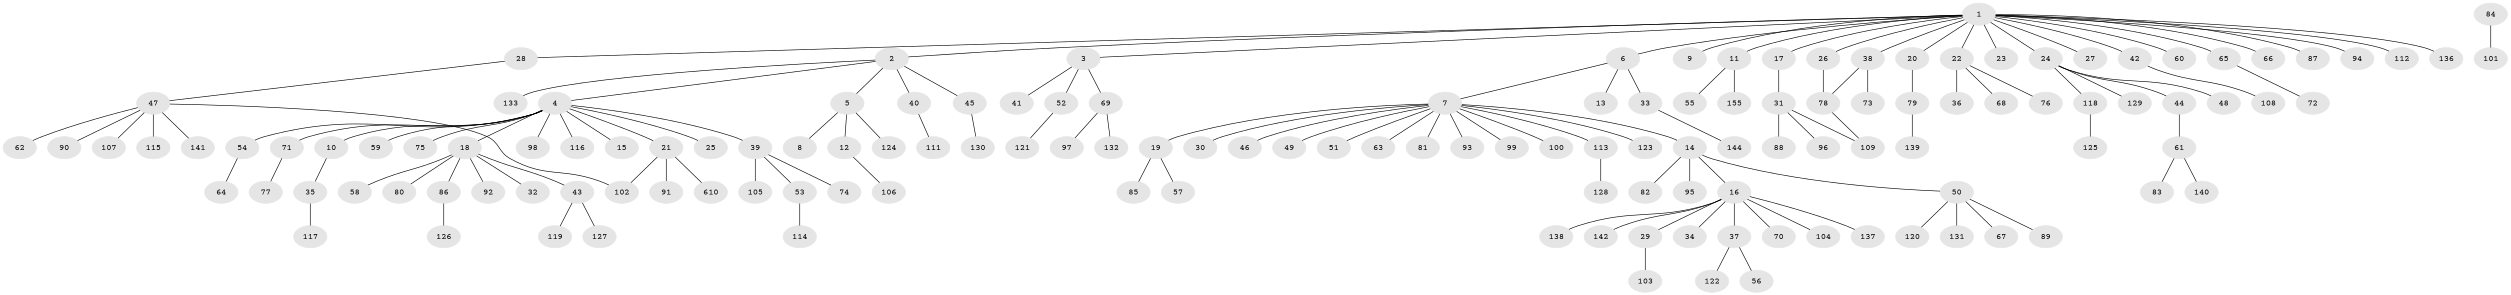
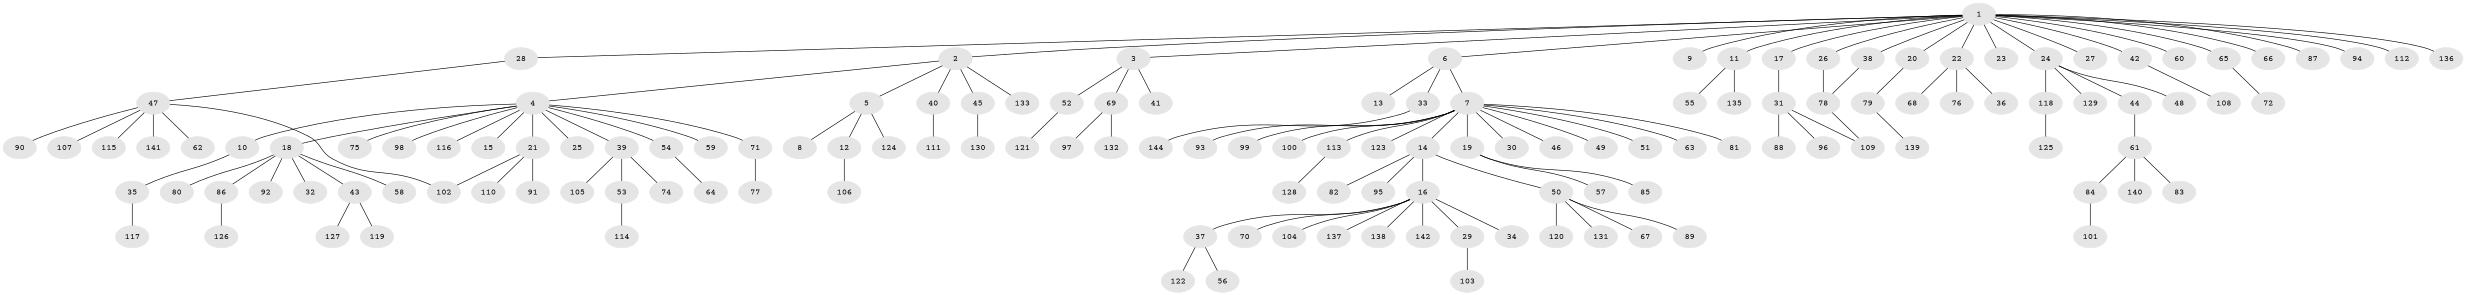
node "155": label "155" -> "135"
node "73": removed
edge "61" -- "84": added
node "610": label "610" -> "110"
